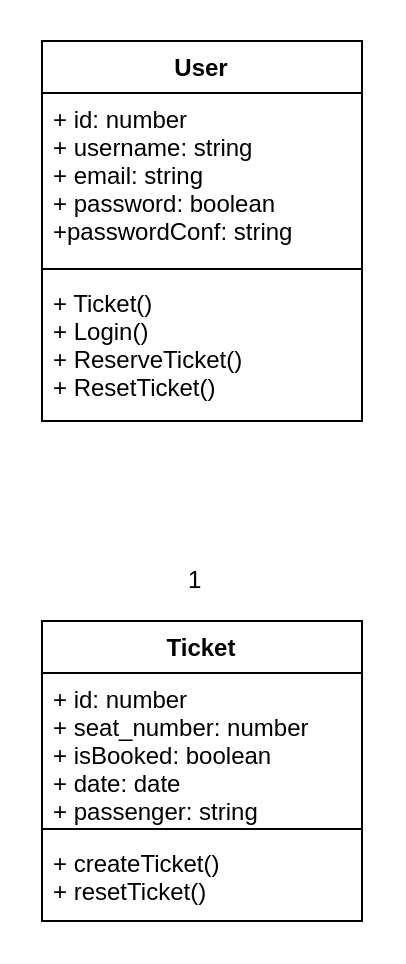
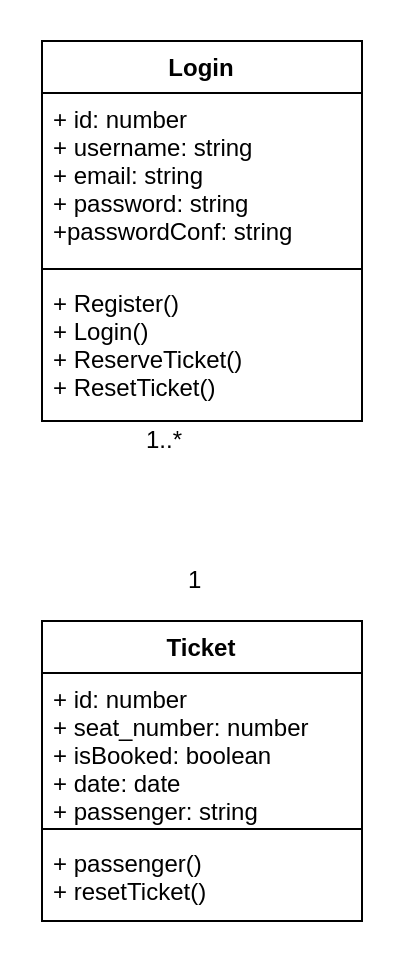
node "User": label "User" -> "Login"
node "+ id: number + username: string + email: string + password: boolean +passwordConf: string": label "+ id: number + username: string + email: string + password: boolean +passwordConf: string" -> "+ id: number + username: string + email: string + password: string +passwordConf: string"
node "+ Ticket() + Login() + ReserveTicket() + ResetTicket()": label "+ Ticket() + Login() + ReserveTicket() + ResetTicket()" -> "+ Register() + Login() + ReserveTicket() + ResetTicket()"
node "1..*": added
node "+ createTicket() + resetTicket()": label "+ createTicket() + resetTicket()" -> "+ passenger() + resetTicket()"
